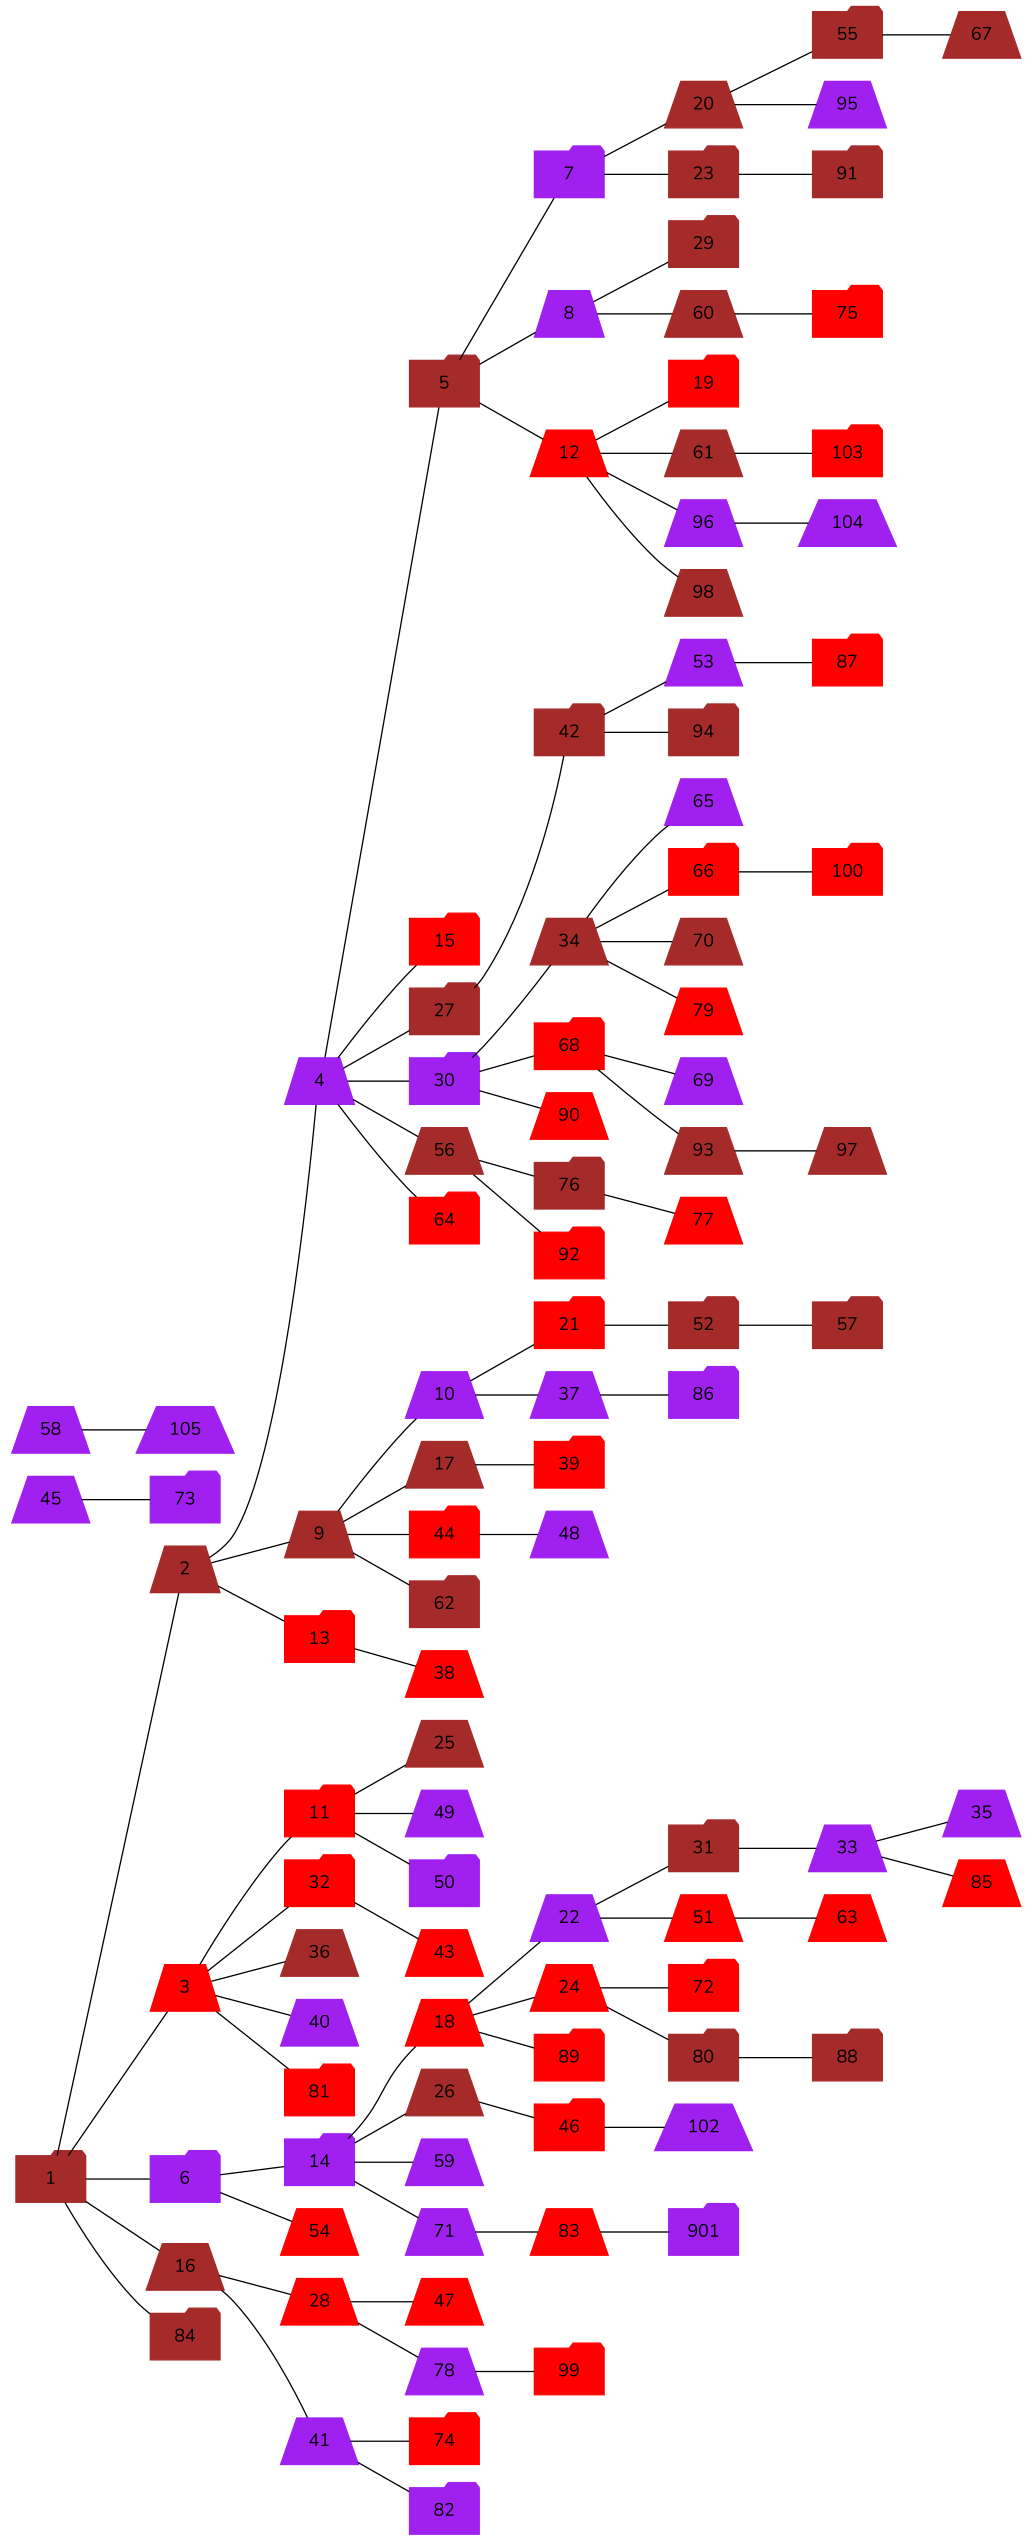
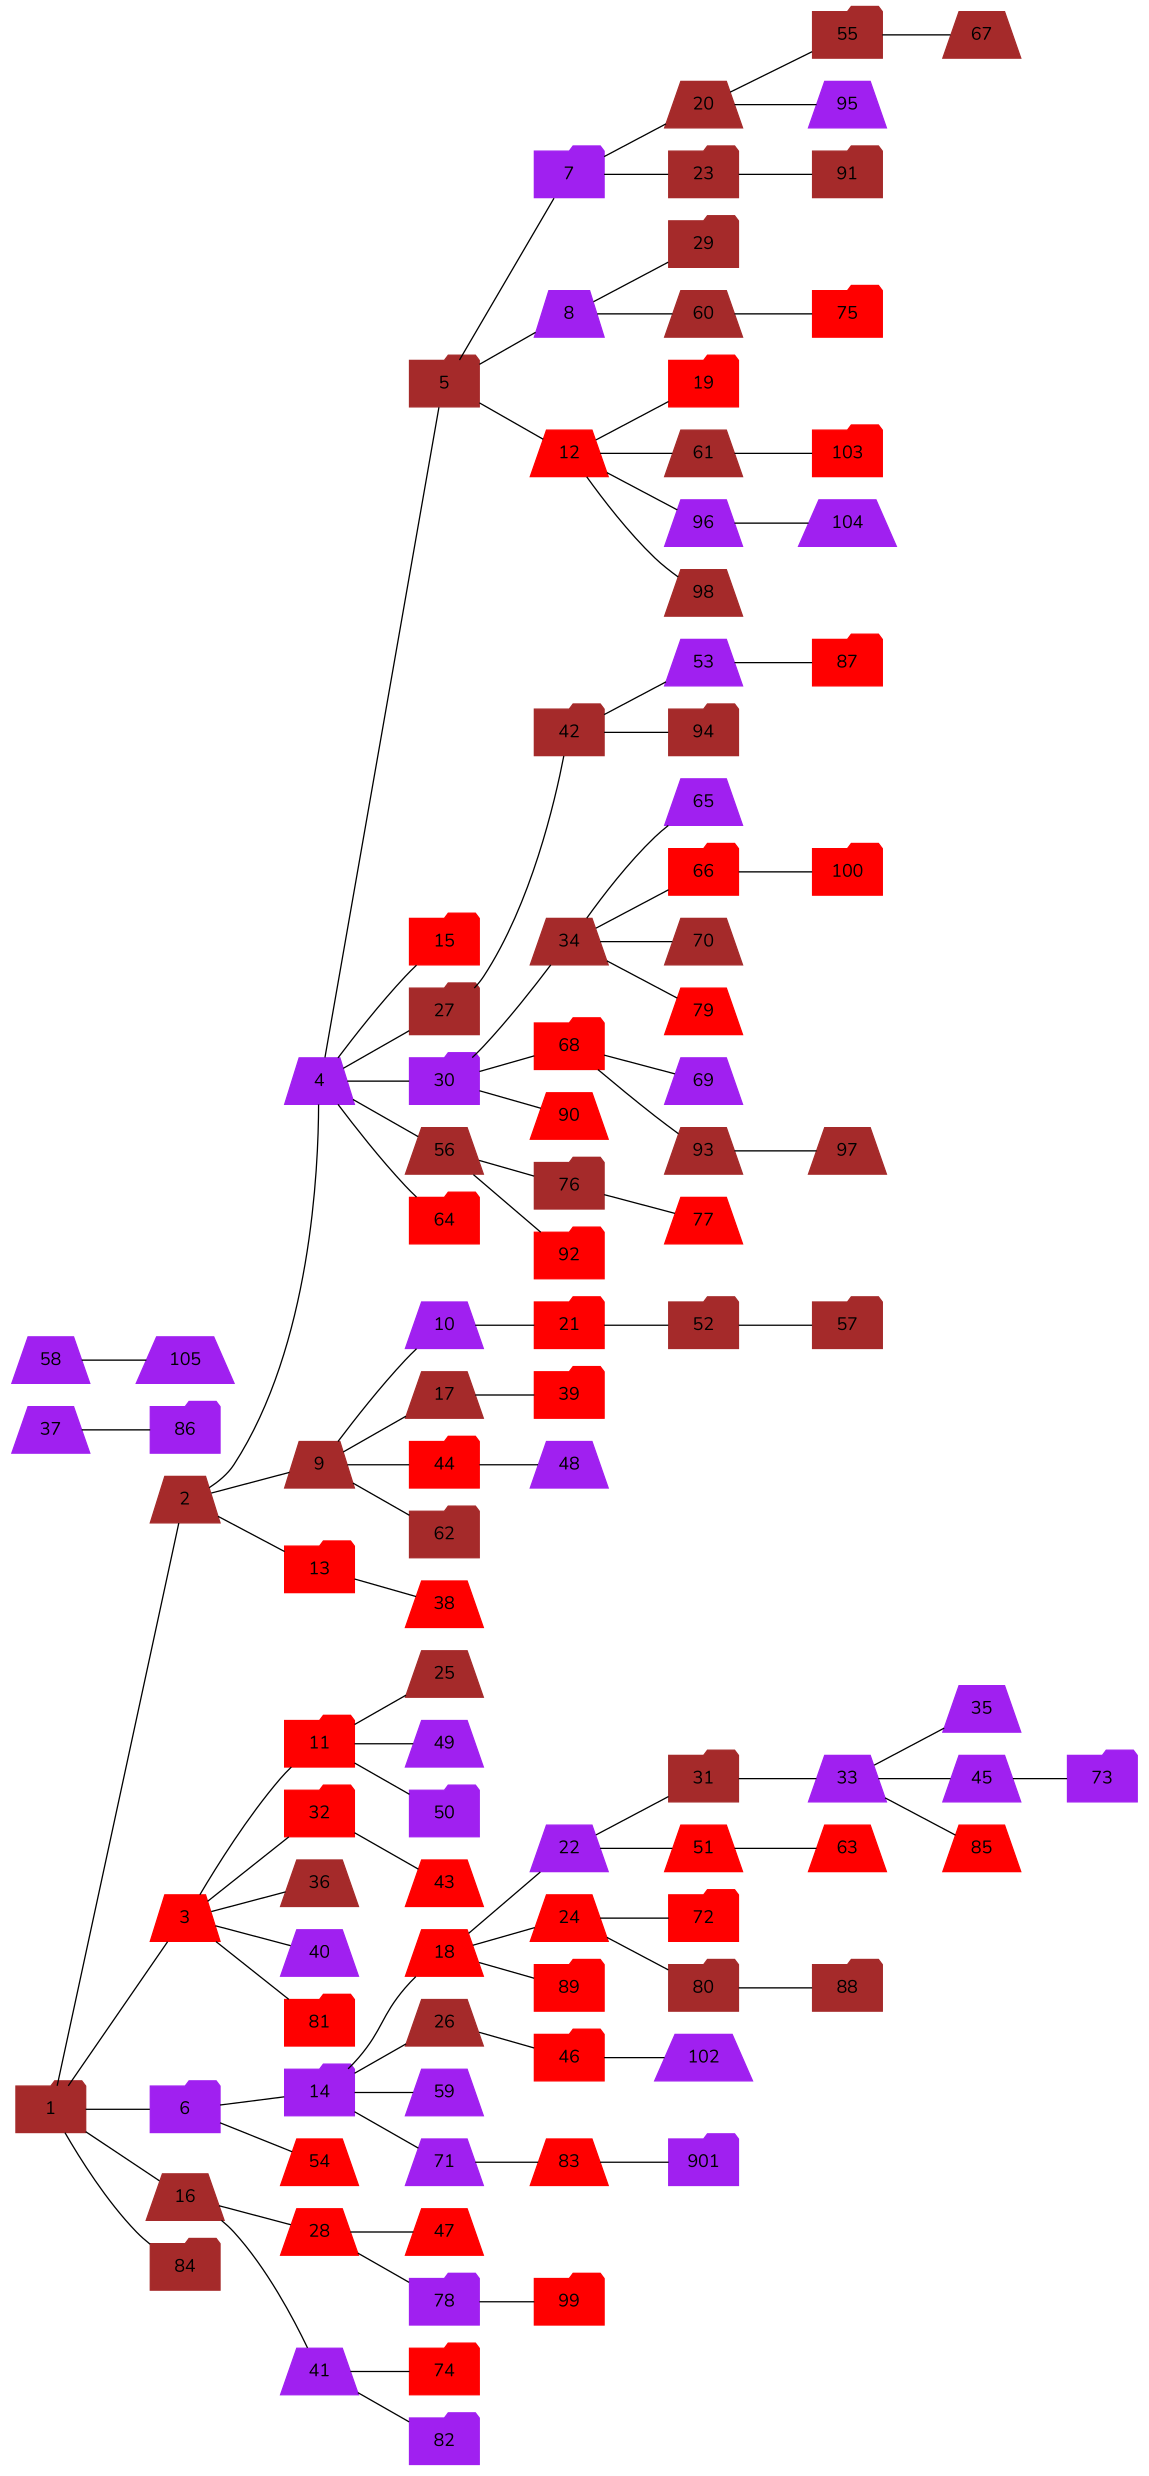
edge "10" -- "37": removed
edge "33" -- "45": added
node "78": shape trapezium -> folder
